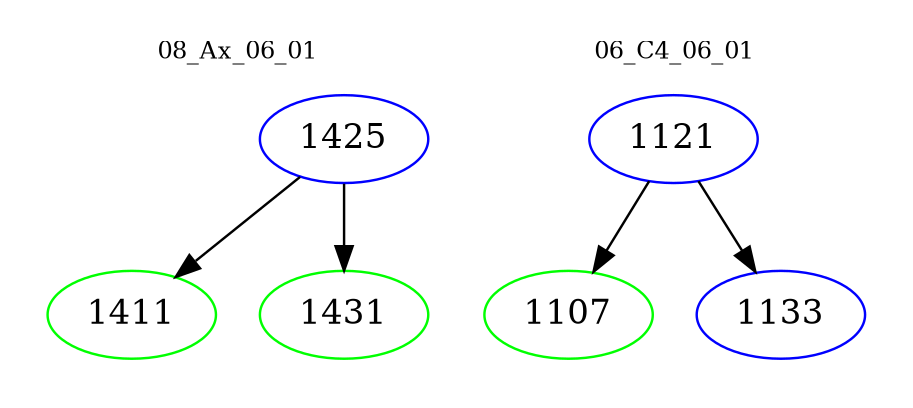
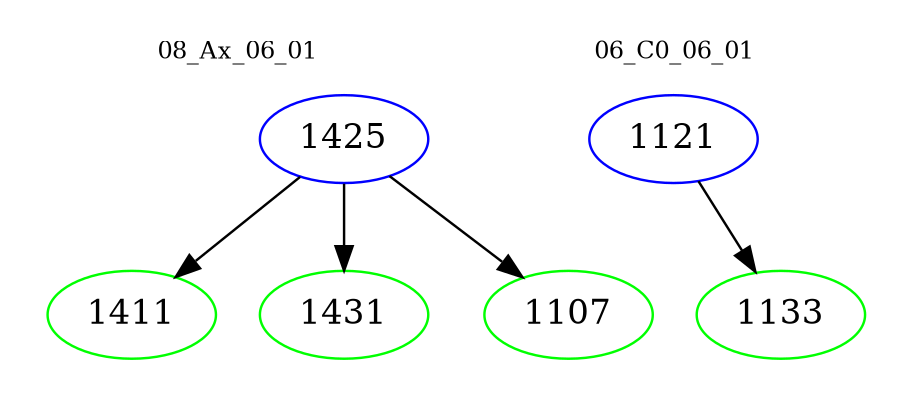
cluster "06_C4_06_01": label "06_C4_06_01" -> "06_C0_06_01"
edge "1121" -> "1107": now "1425" -> "1107"
node "1133": color blue -> green
